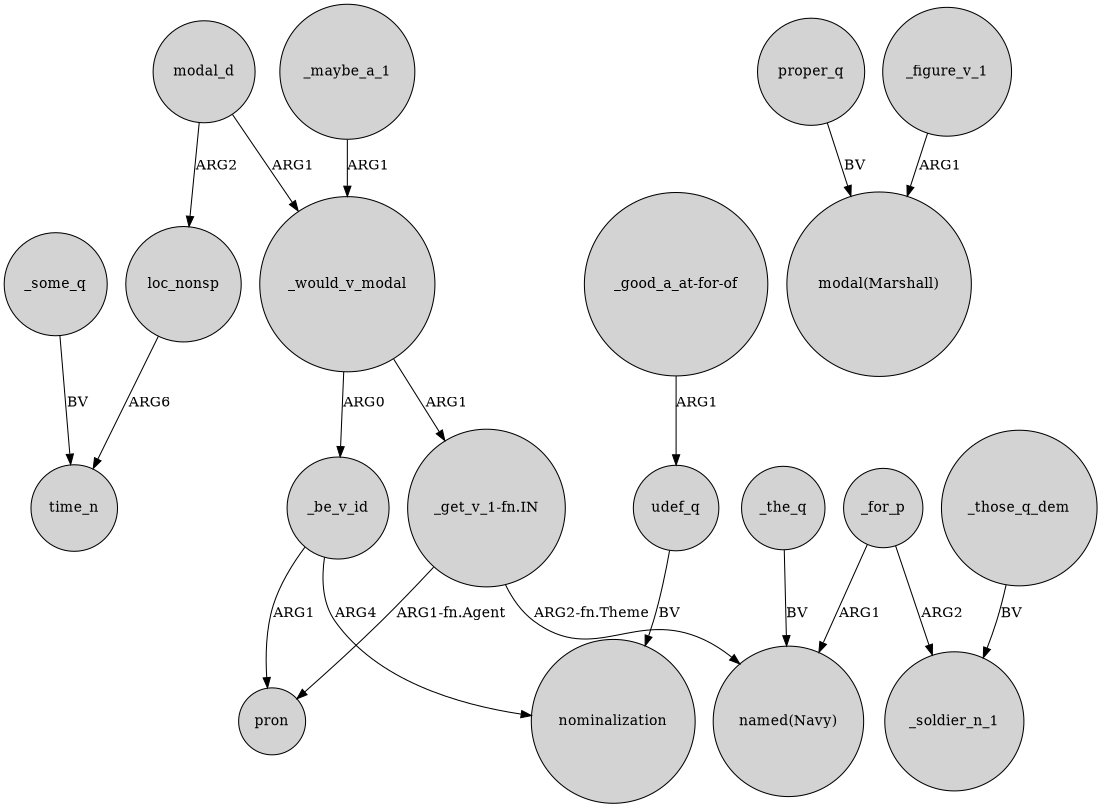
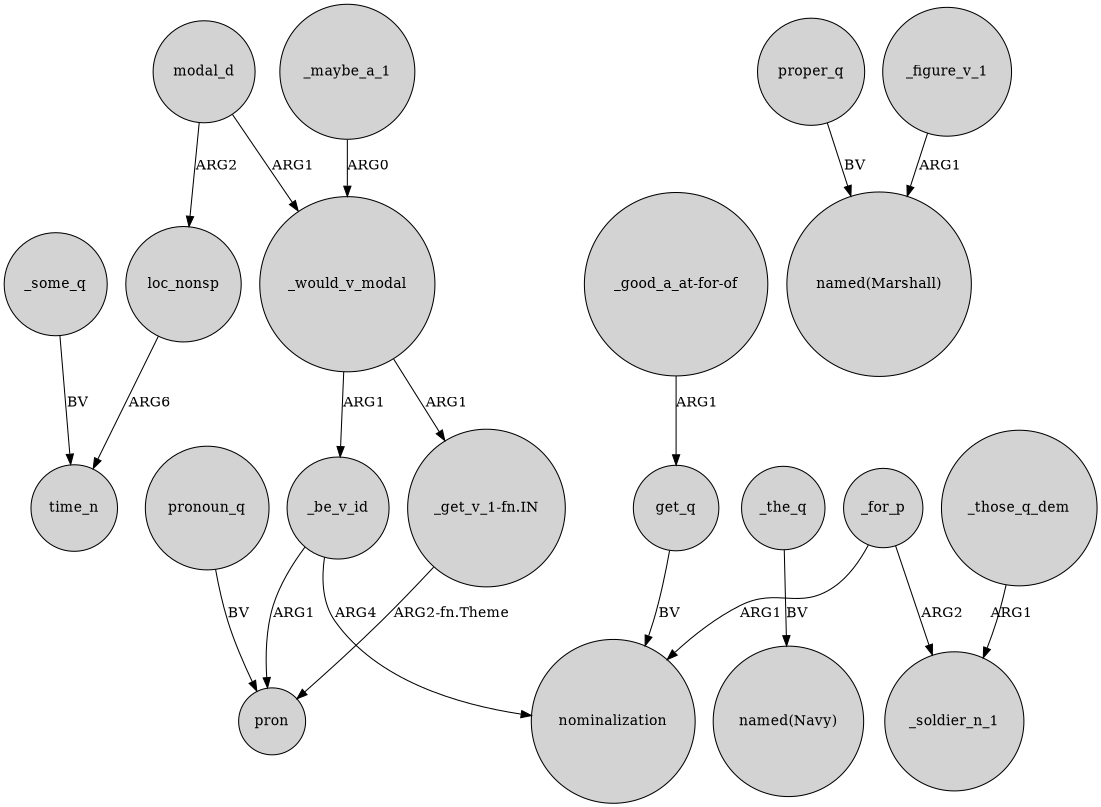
edge "_maybe_a_1" -> "_would_v_modal": label "ARG1" -> "ARG0"
node "modal(Marshall)": label "modal(Marshall)" -> "named(Marshall)"
edge "_would_v_modal" -> "_be_v_id": label "ARG0" -> "ARG1"
node "pronoun_q": added
node "udef_q": label "udef_q" -> "get_q"
edge "_for_p" -> "named(Navy)": now "_for_p" -> "nominalization"
edge "_get_v_1-fn.IN" -> "pron": label "ARG1-fn.Agent" -> "ARG2-fn.Theme"
edge "_those_q_dem" -> "_soldier_n_1": label "BV" -> "ARG1"
edge "_get_v_1-fn.IN" -> "named(Navy)": removed, label "ARG2-fn.Theme"
